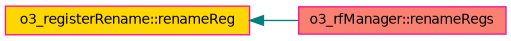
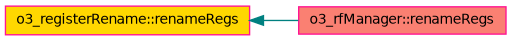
node "o3_registerRename::renameReg": label "o3_registerRename::renameReg" -> "o3_registerRename::renameRegs"
